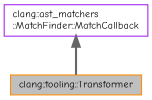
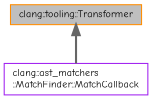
edge "clang::tooling::Transformer" -> "clang::ast_matchers ::MatchFinder::MatchCallback": reversed
